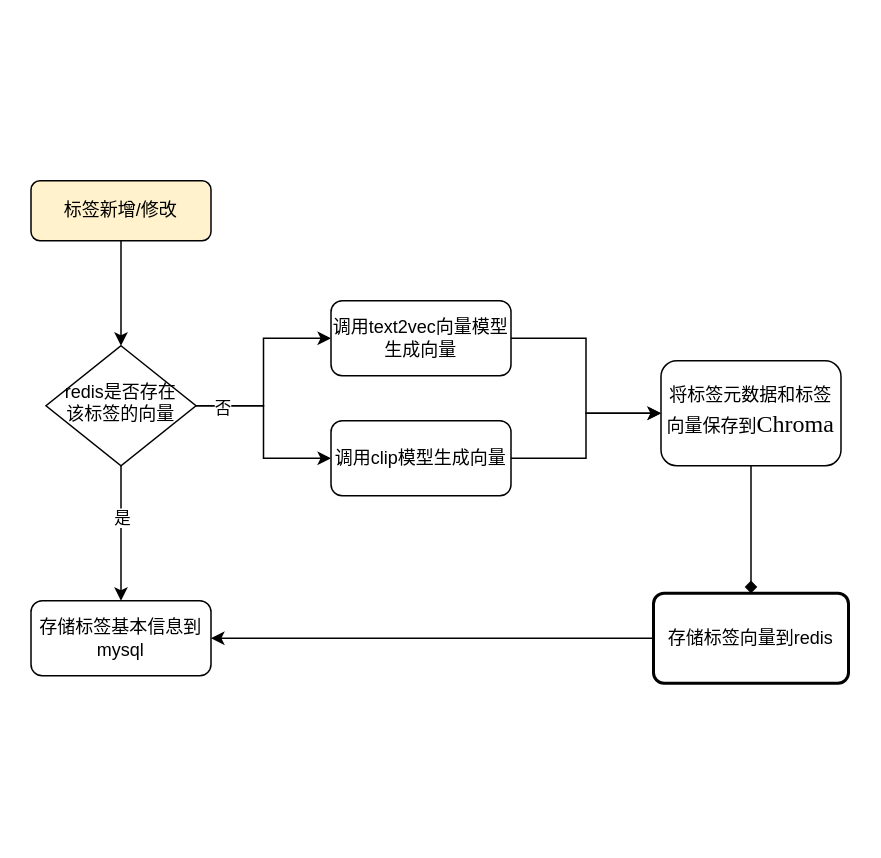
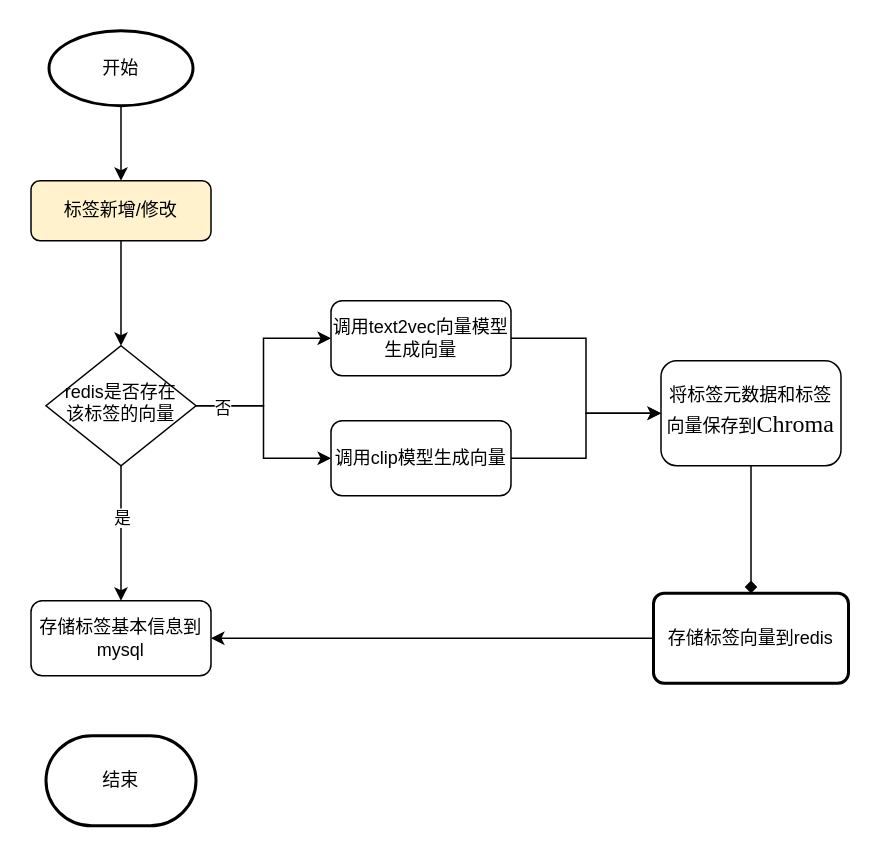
node "开始": added
edge "开始" -> "标签新增/修改": added
node "结束": added
